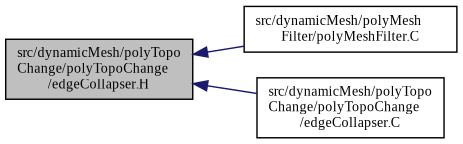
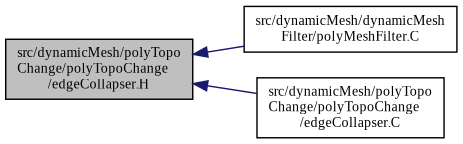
node "src/dynamicMesh/polyMesh Filter/polyMeshFilter.C": label "src/dynamicMesh/polyMesh Filter/polyMeshFilter.C" -> "src/dynamicMesh/dynamicMesh Filter/polyMeshFilter.C"
